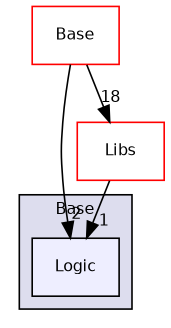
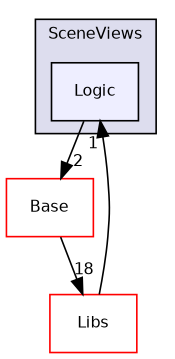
edge "Base" -> "Logic": reversed
cluster "Base": label "Base" -> "SceneViews"
